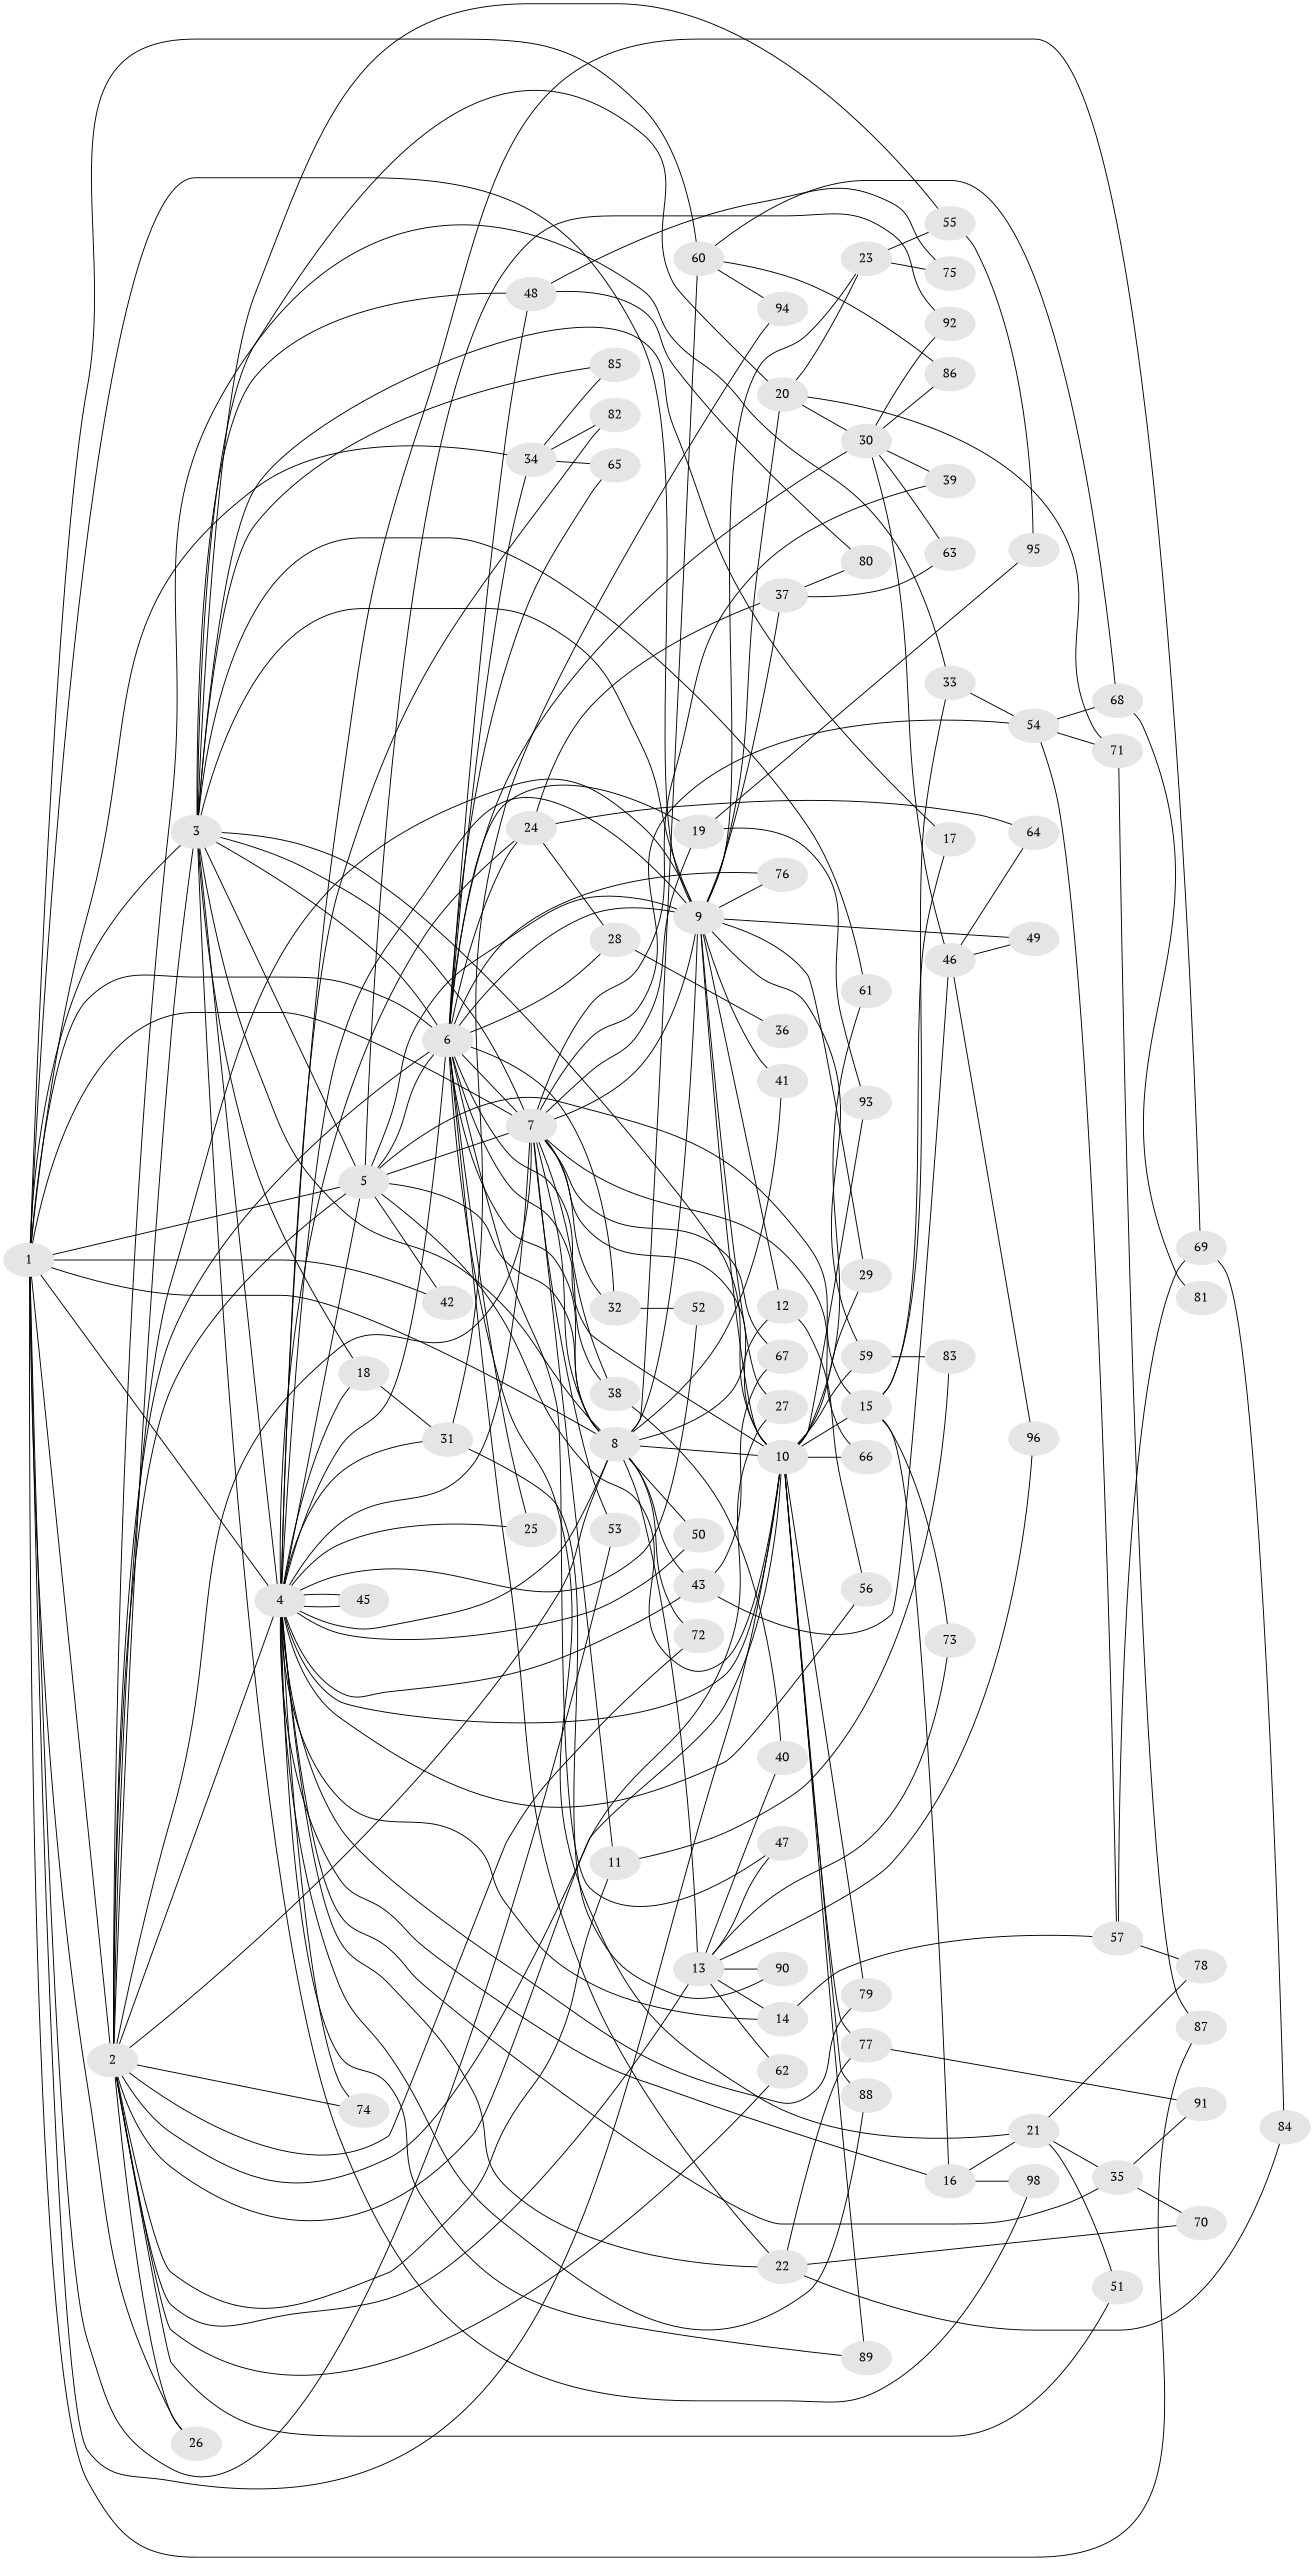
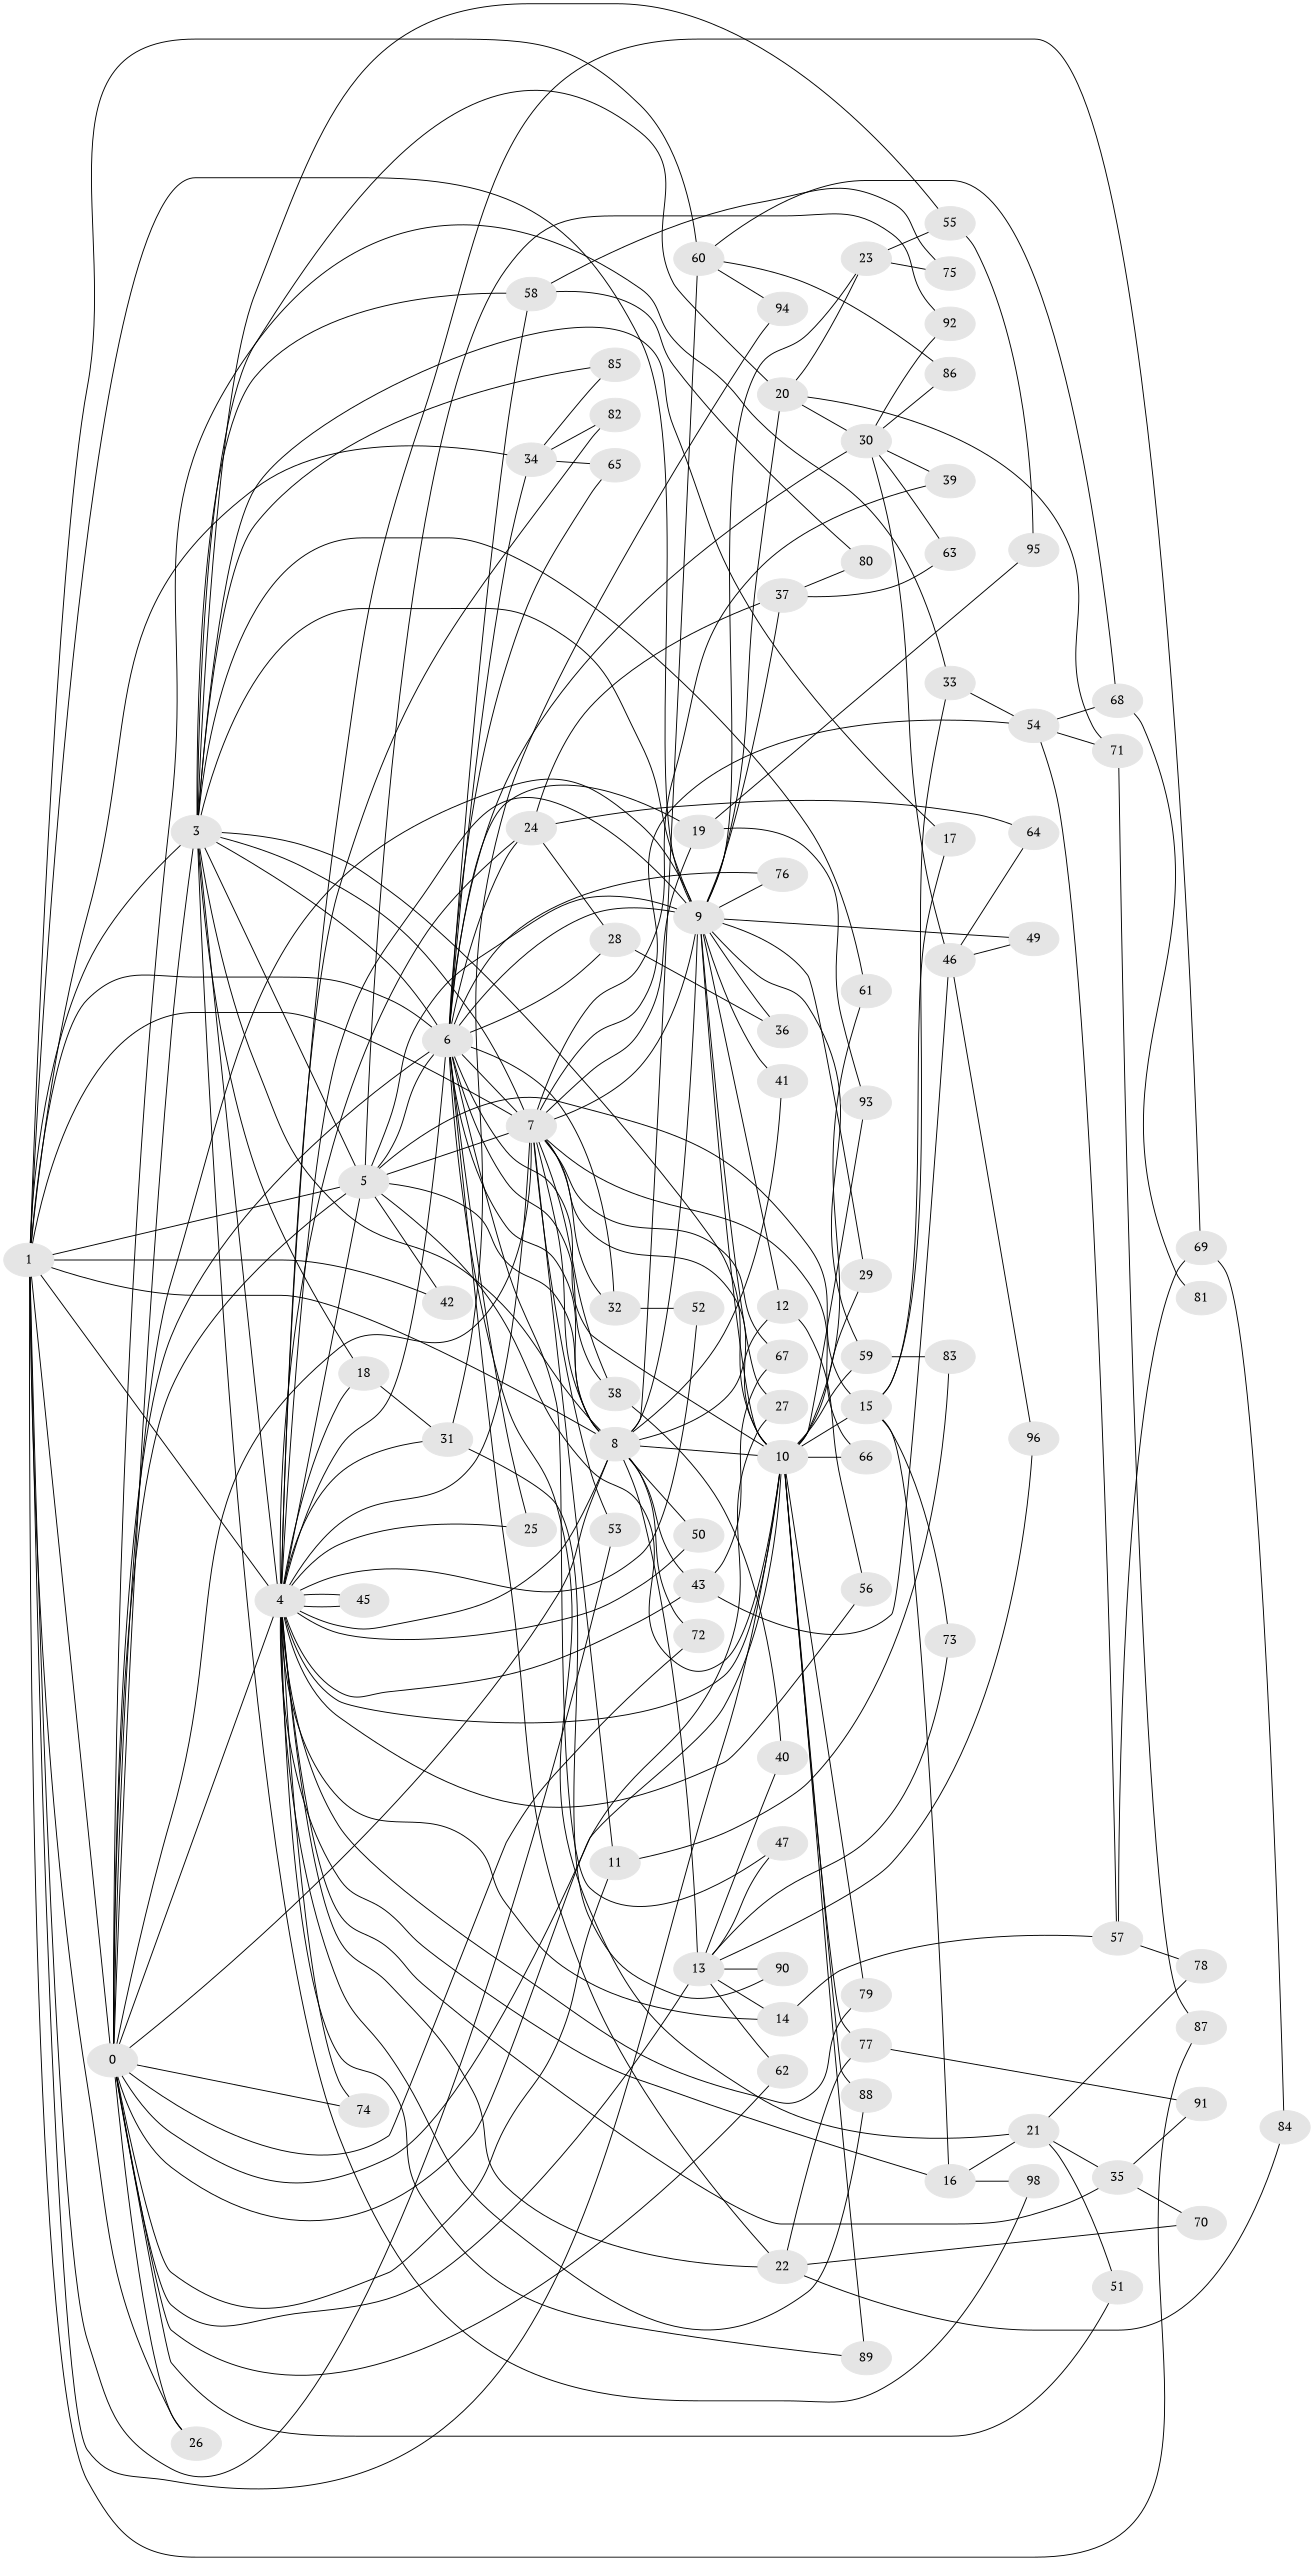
node "48": label "48" -> "58"
edge "9" -- "36": added
node "2": label "2" -> "0"
